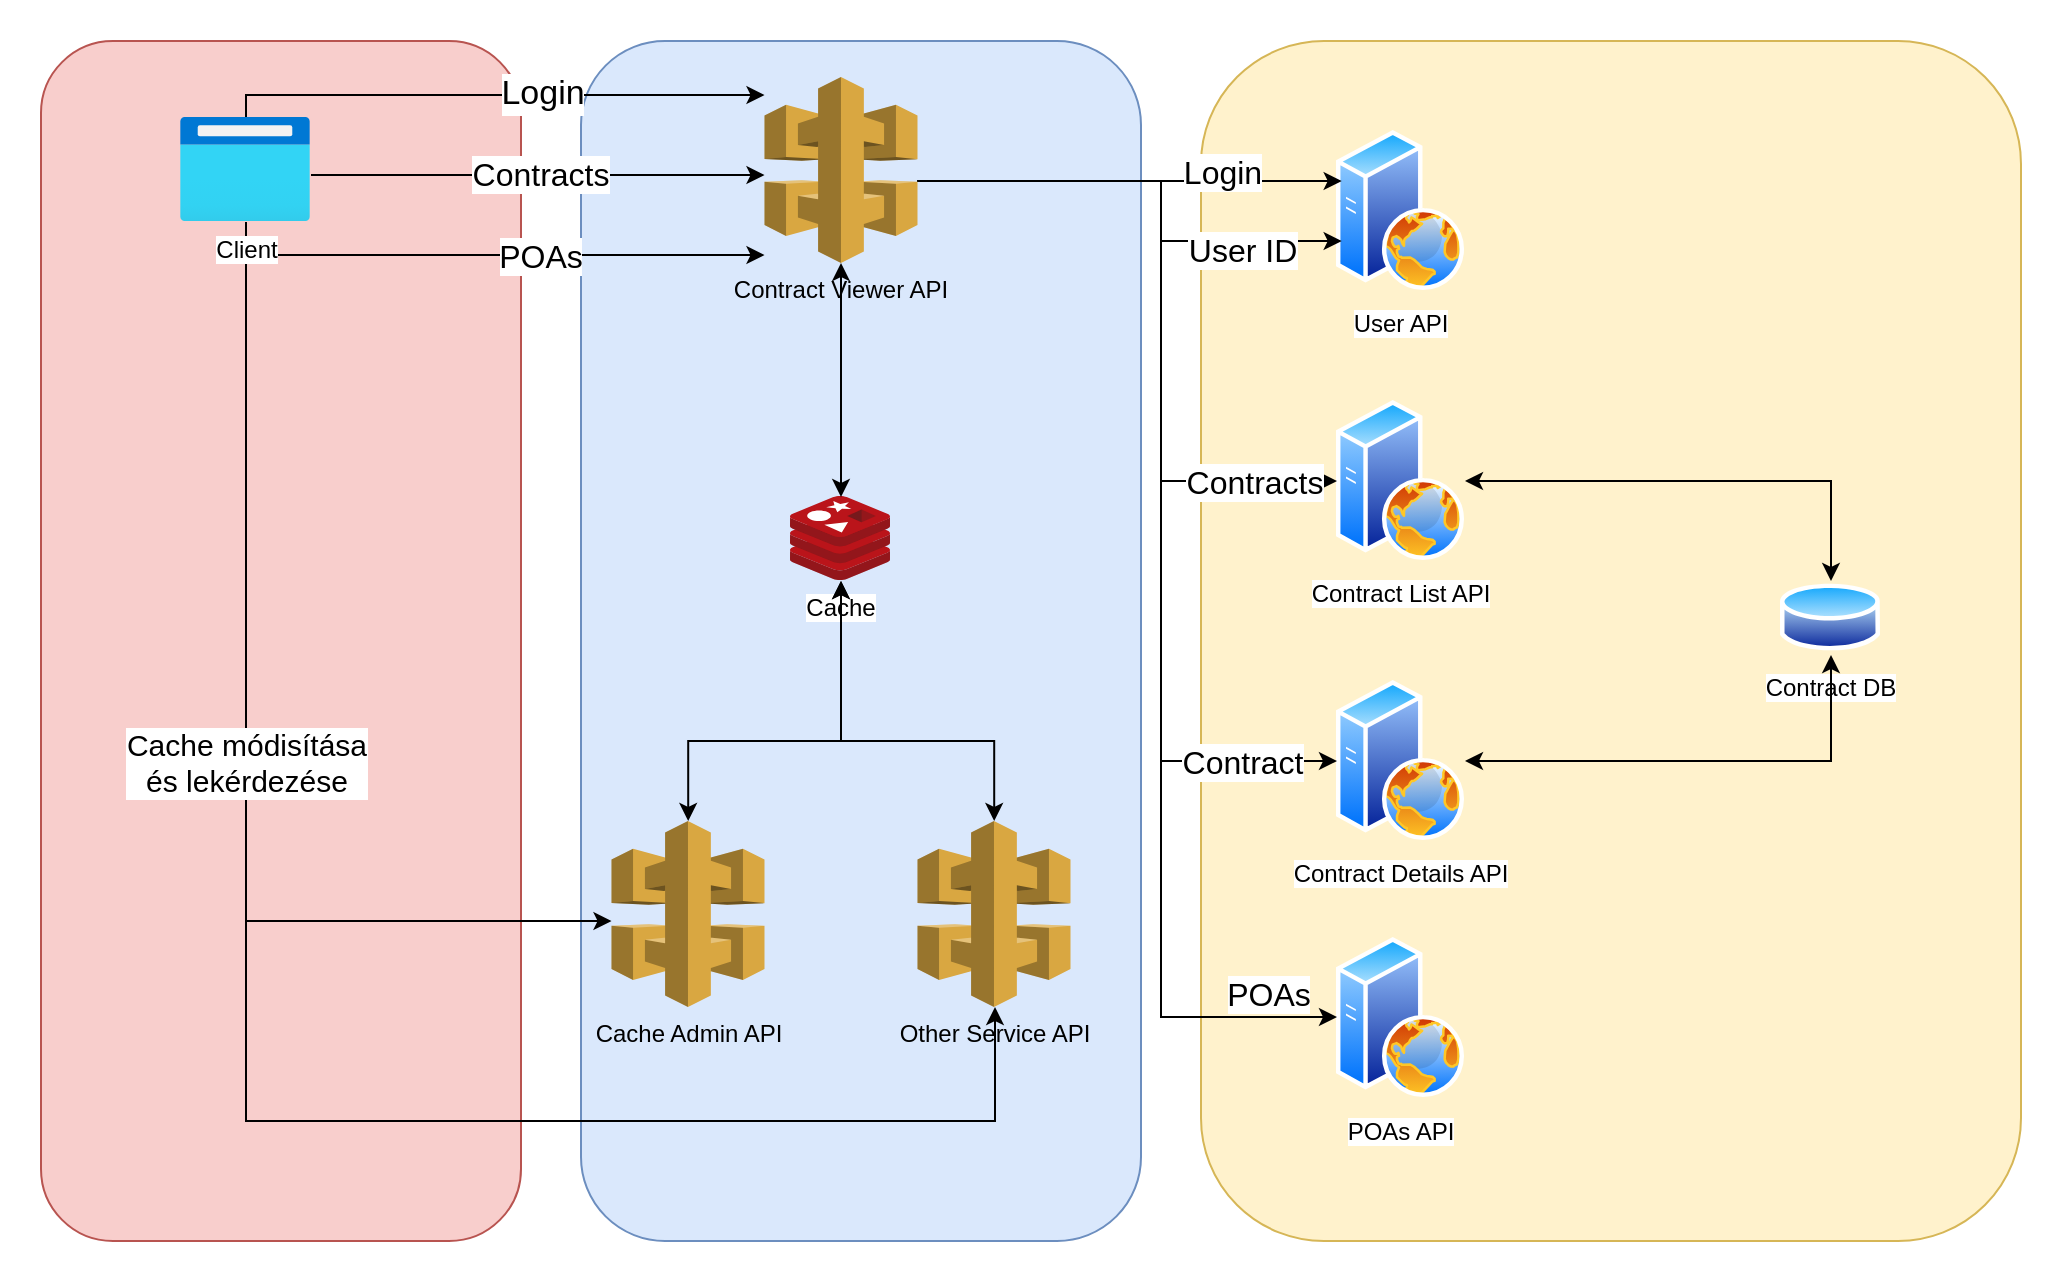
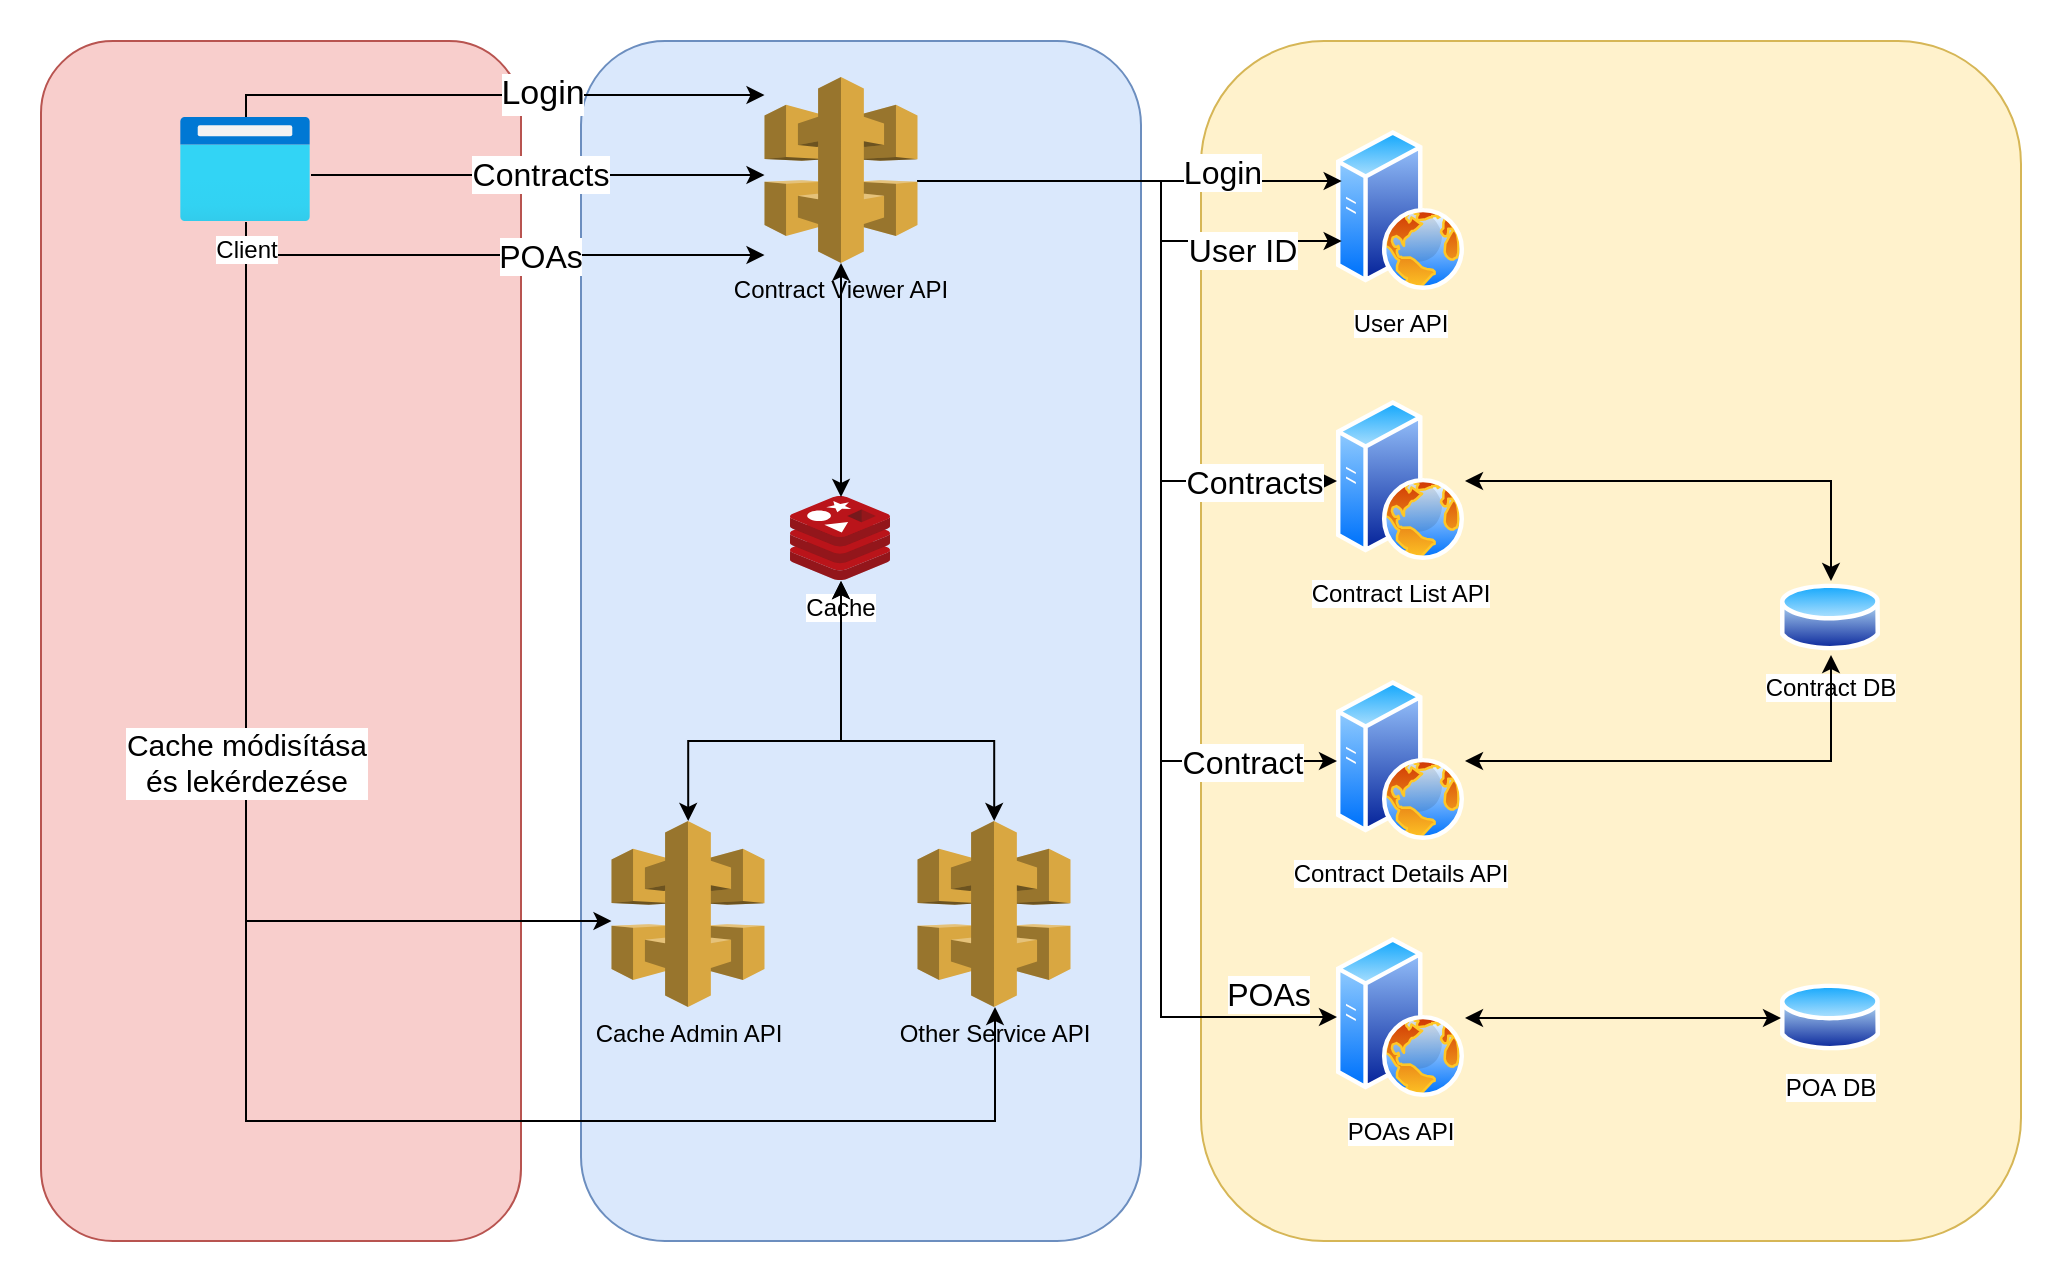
edge "POAs API" -- "POA DB": added
node "POA DB": added
